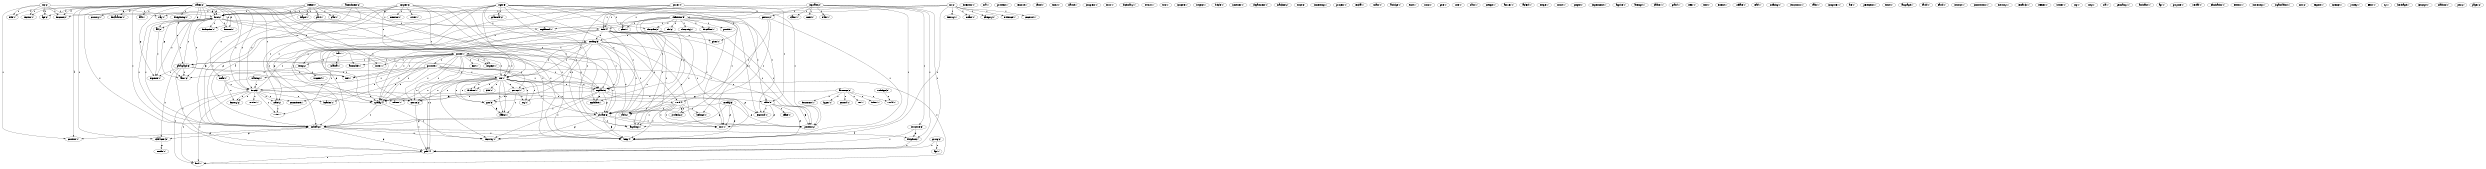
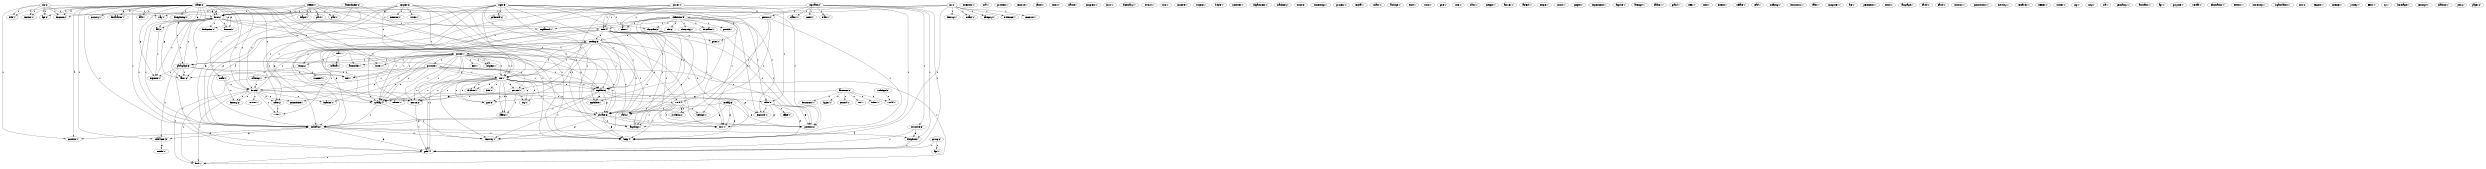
edge "gun(5)" -> "safety(1)": removed, label "3"
